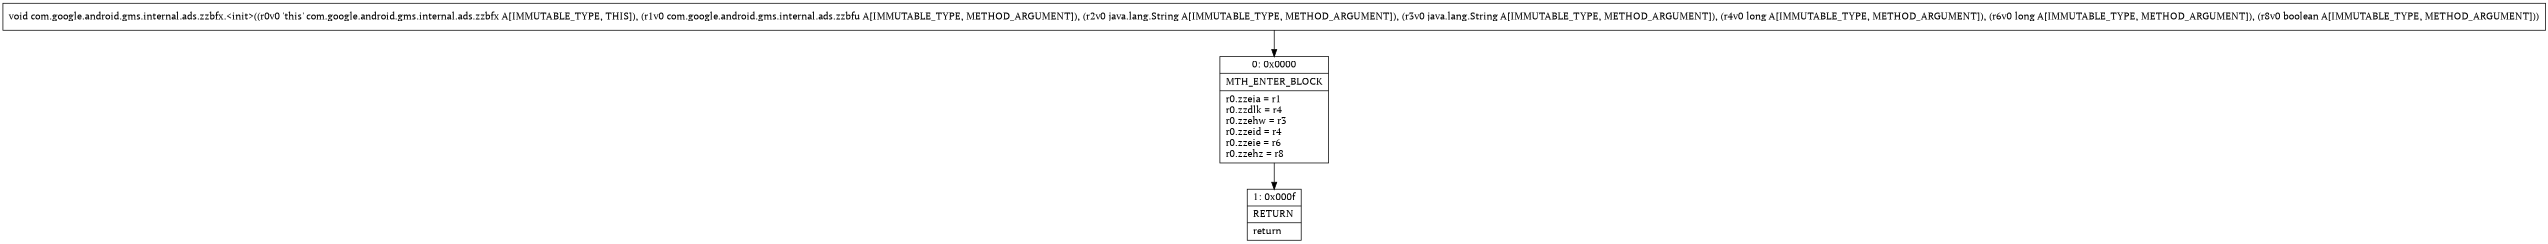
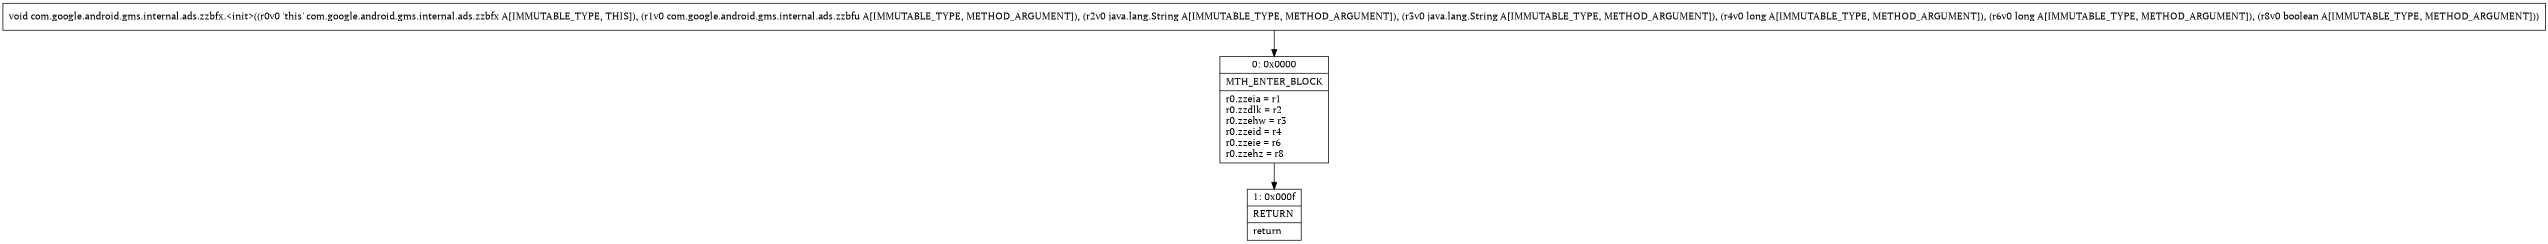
node "0: 0x0000": text "r0.zzdlk = r4" -> "r0.zzdlk = r2"
